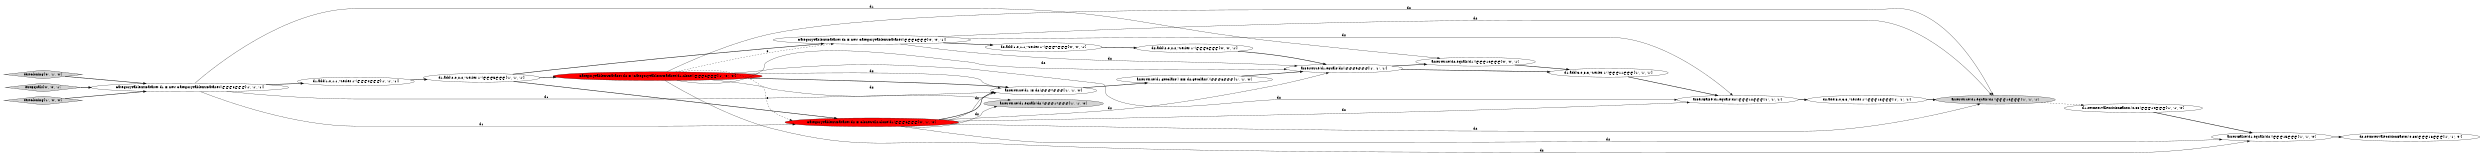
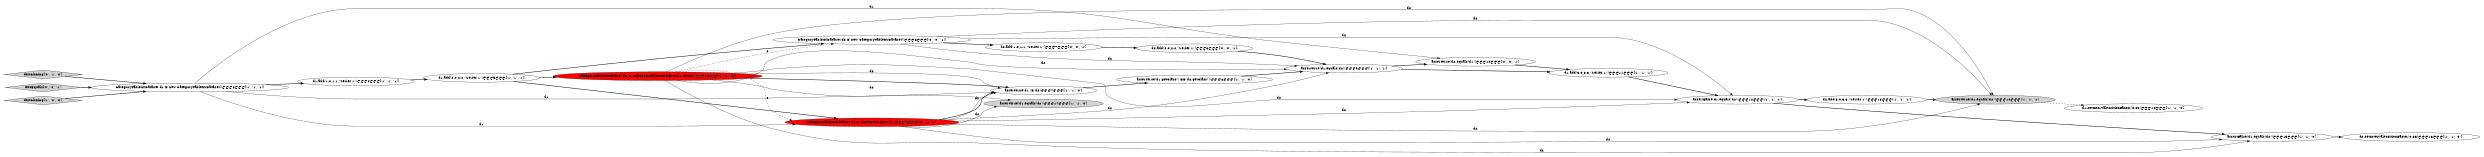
edge "d1.setIntervalPositionFactor(0.33)@@@14@@@['1', '1', '0']" -> "assertFalse(d1.equals(d2))@@@15@@@['1', '1', '0']": now "assertFalse(d1.equals(d2))@@@12@@@['1', '1', '1']" -> "assertFalse(d1.equals(d2))@@@15@@@['1', '1', '0']"
